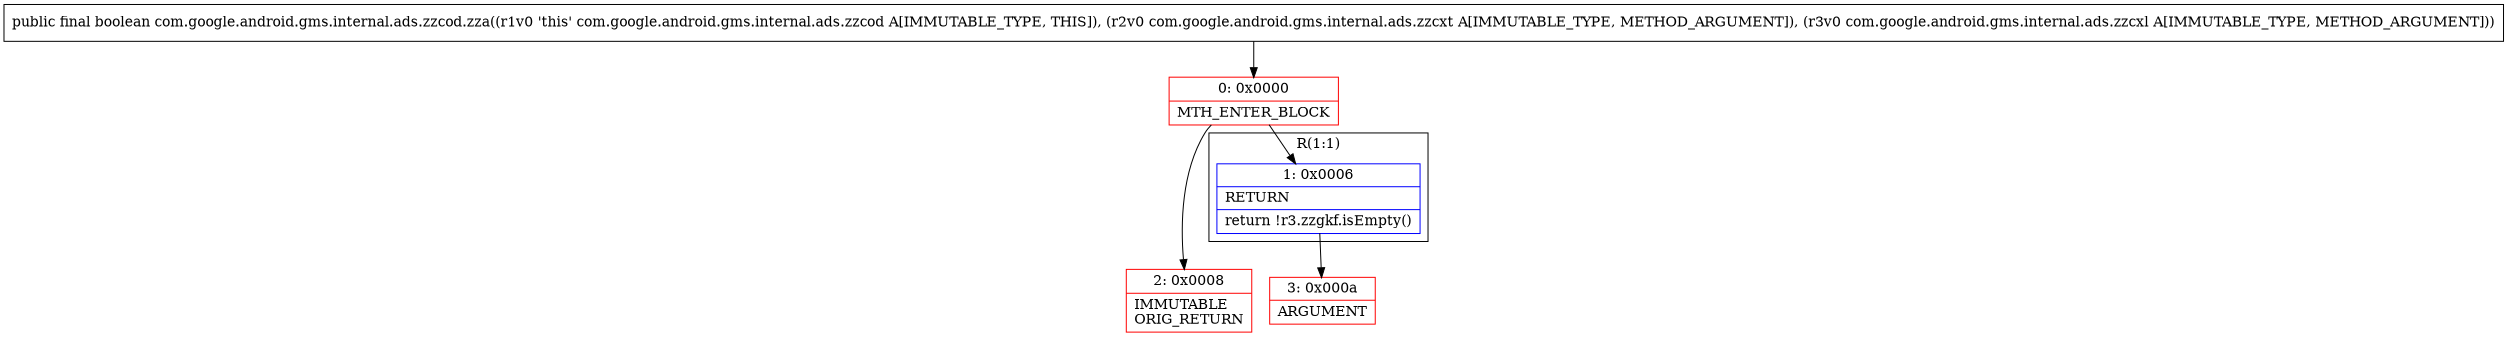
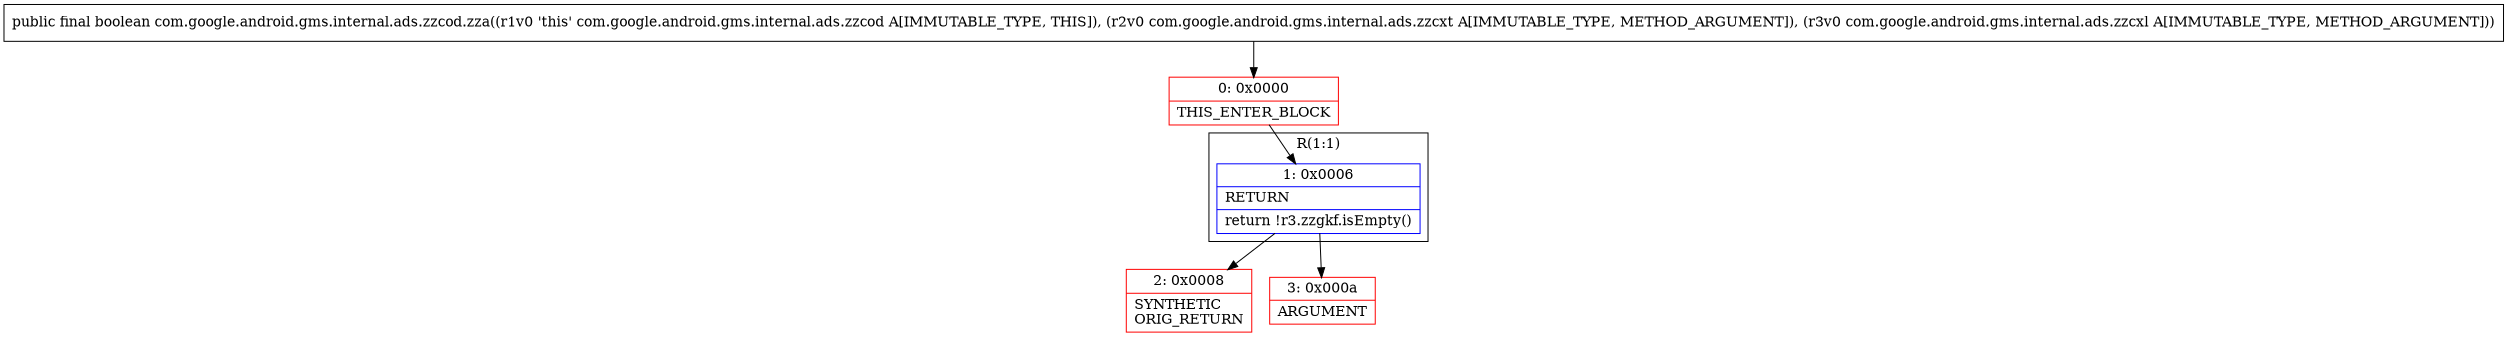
node "0: 0x0000": text "MTH_ENTER_BLOCK" -> "THIS_ENTER_BLOCK"
edge "0: 0x0000" -> "2: 0x0008": now "1: 0x0006" -> "2: 0x0008"
node "2: 0x0008": text "IMMUTABLE" -> "SYNTHETIC"
